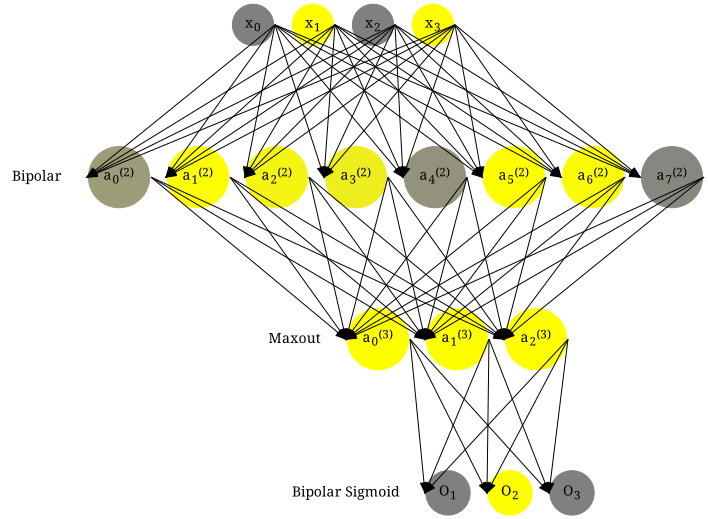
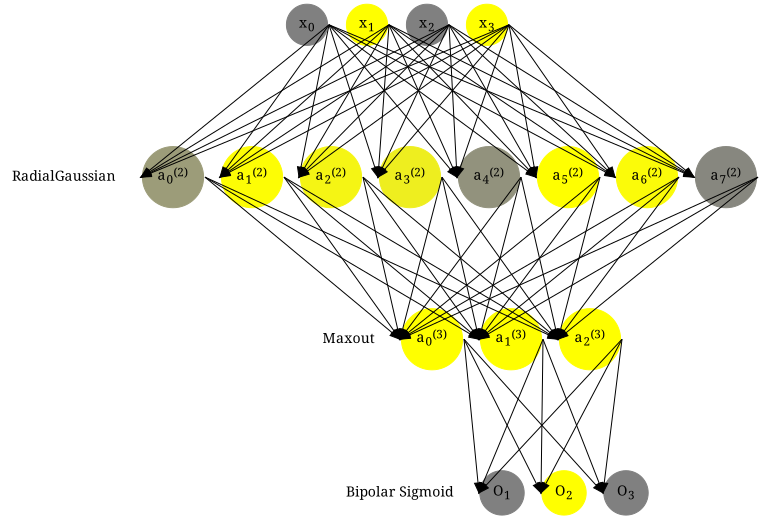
node "Bipolar": label "Bipolar" -> "RadialGaussian"
